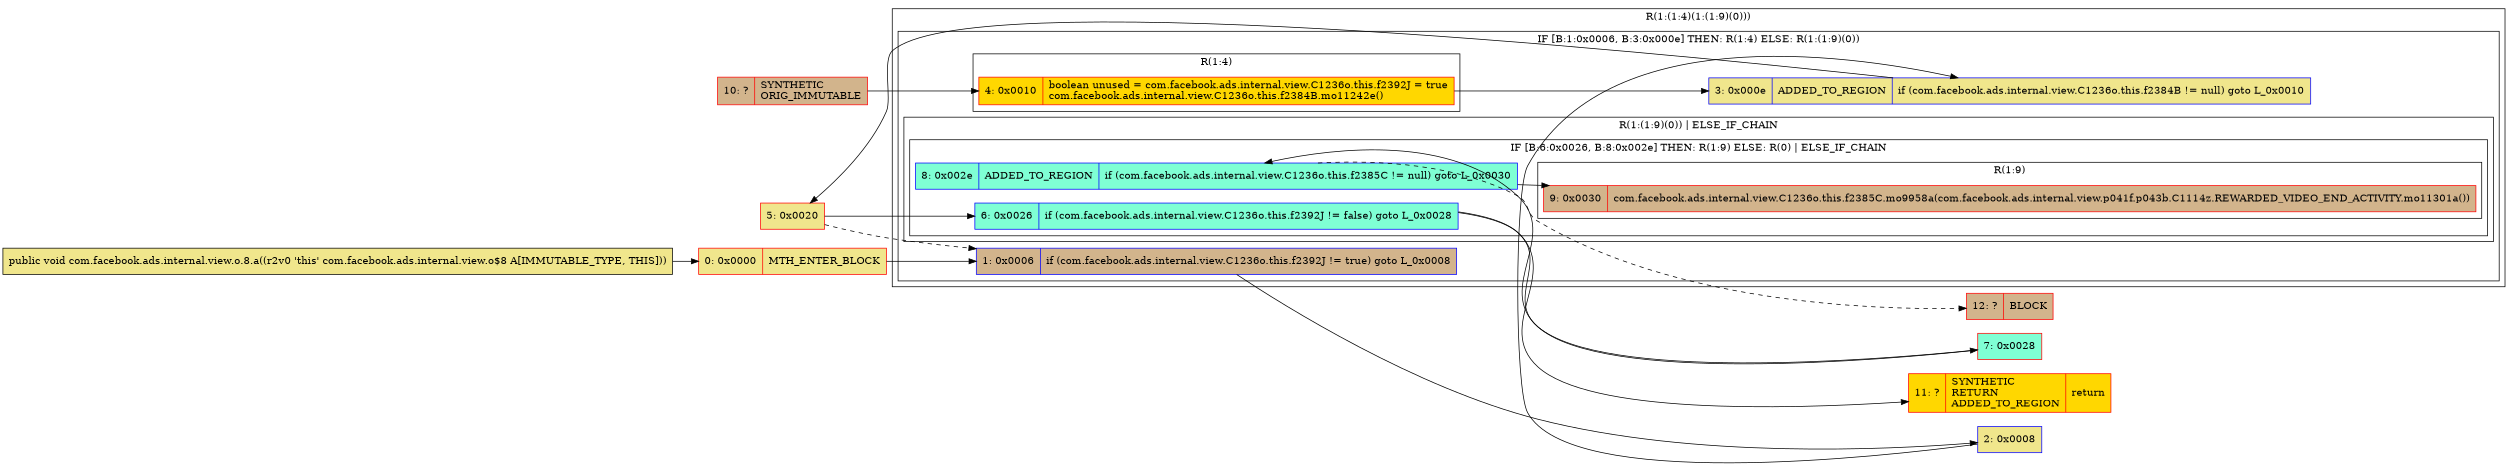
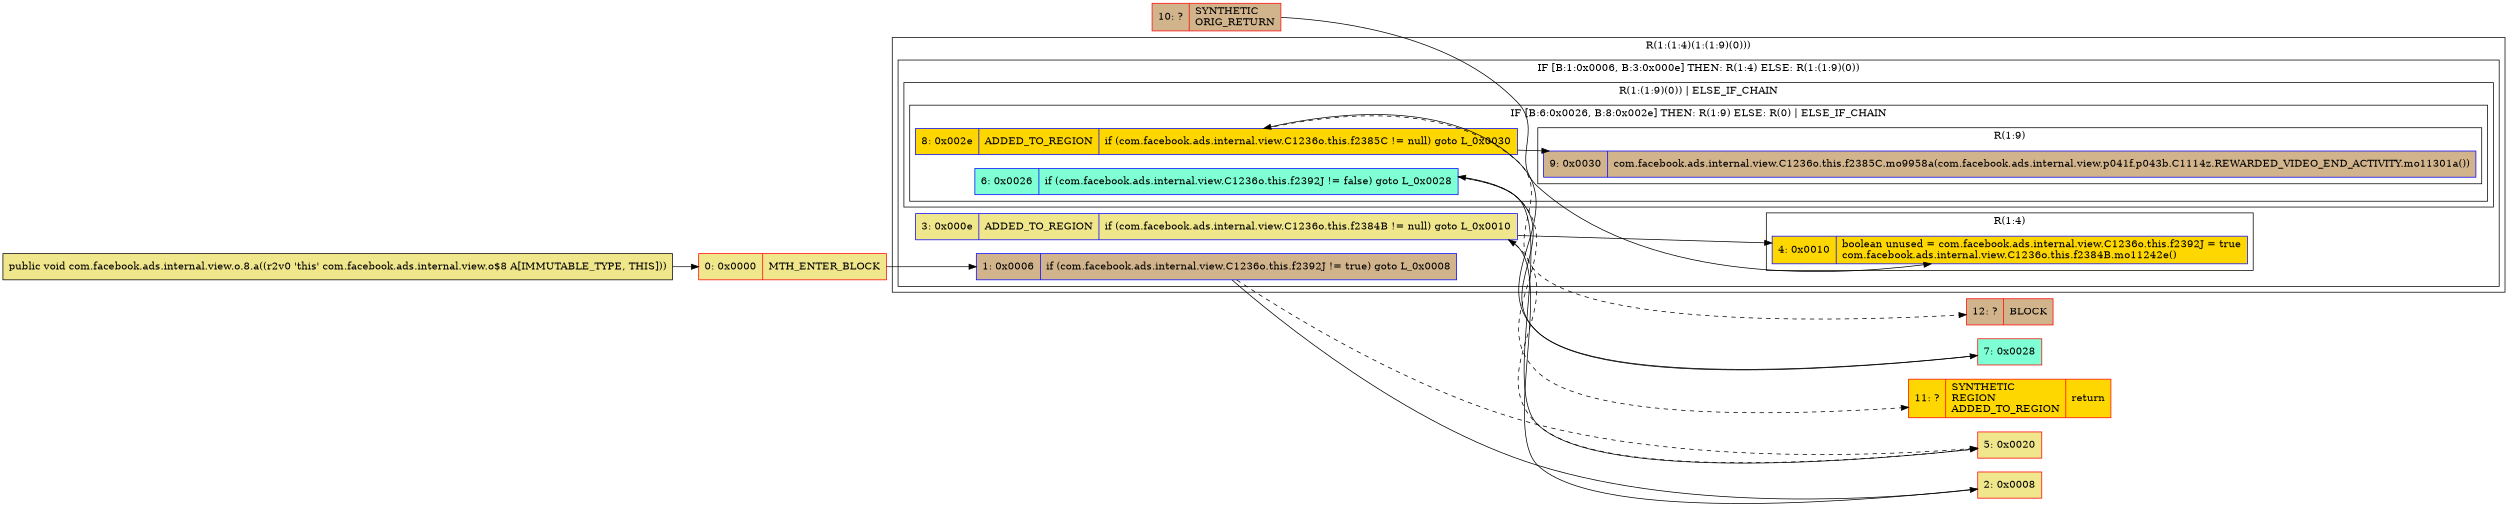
edge "3: 0x000e" -> "5: 0x0020": style solid -> dashed
node "4: 0x0010": color red -> blue
edge "4: 0x0010" -> "3: 0x000e": reversed
node "10: ?": text "ORIG_IMMUTABLE" -> "ORIG_RETURN"
node "8: 0x002e": fillcolor aquamarine -> gold
node "9: 0x0030": color red -> blue
edge "5: 0x0020" -> "1: 0x0006": reversed
node "11: ?": text "RETURN" -> "REGION"
edge "6: 0x0026" -> "11: ?": style solid -> dashed
node "2: 0x0008": color blue -> red
